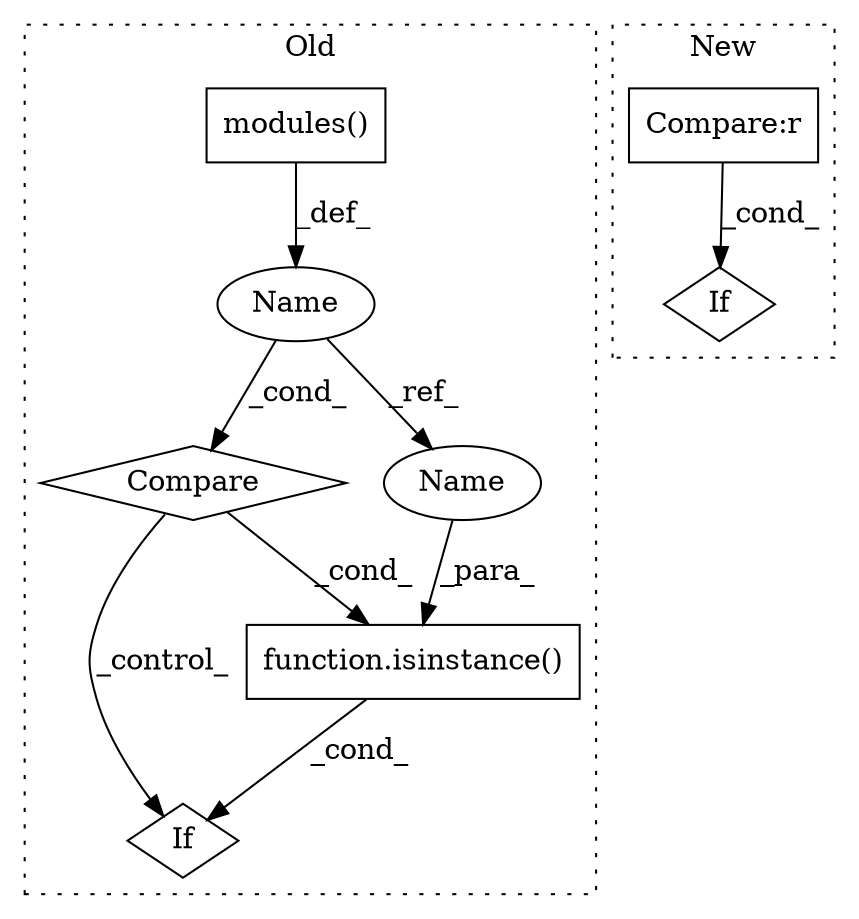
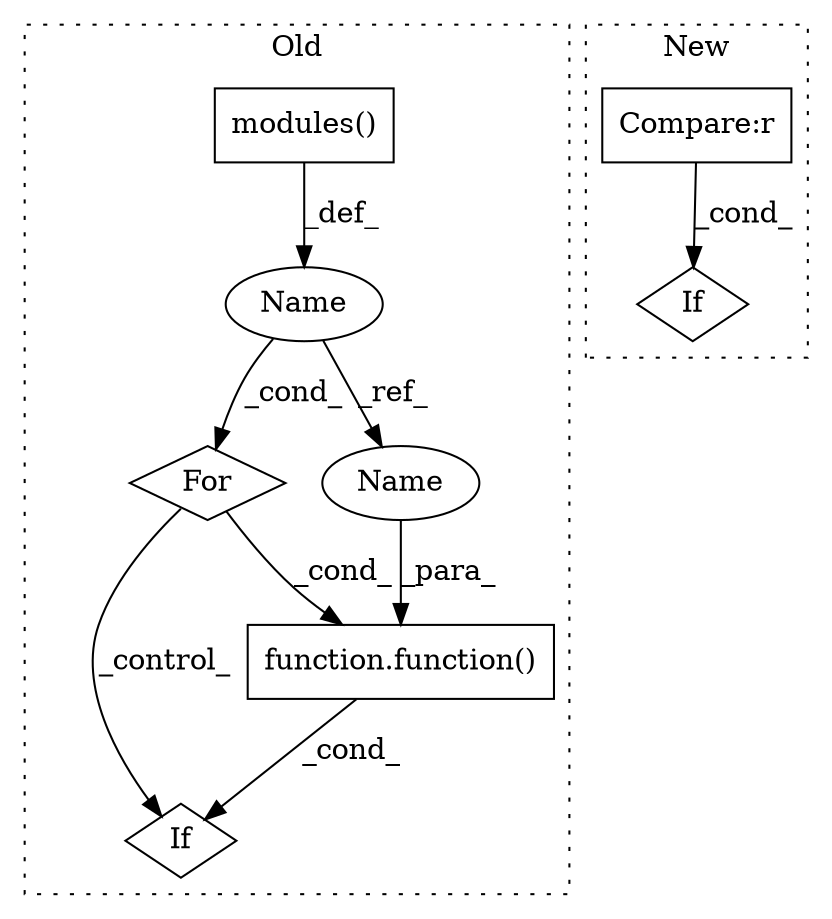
node "Compare": label "Compare" -> "For"
node "function.isinstance()": label "function.isinstance()" -> "function.function()"
